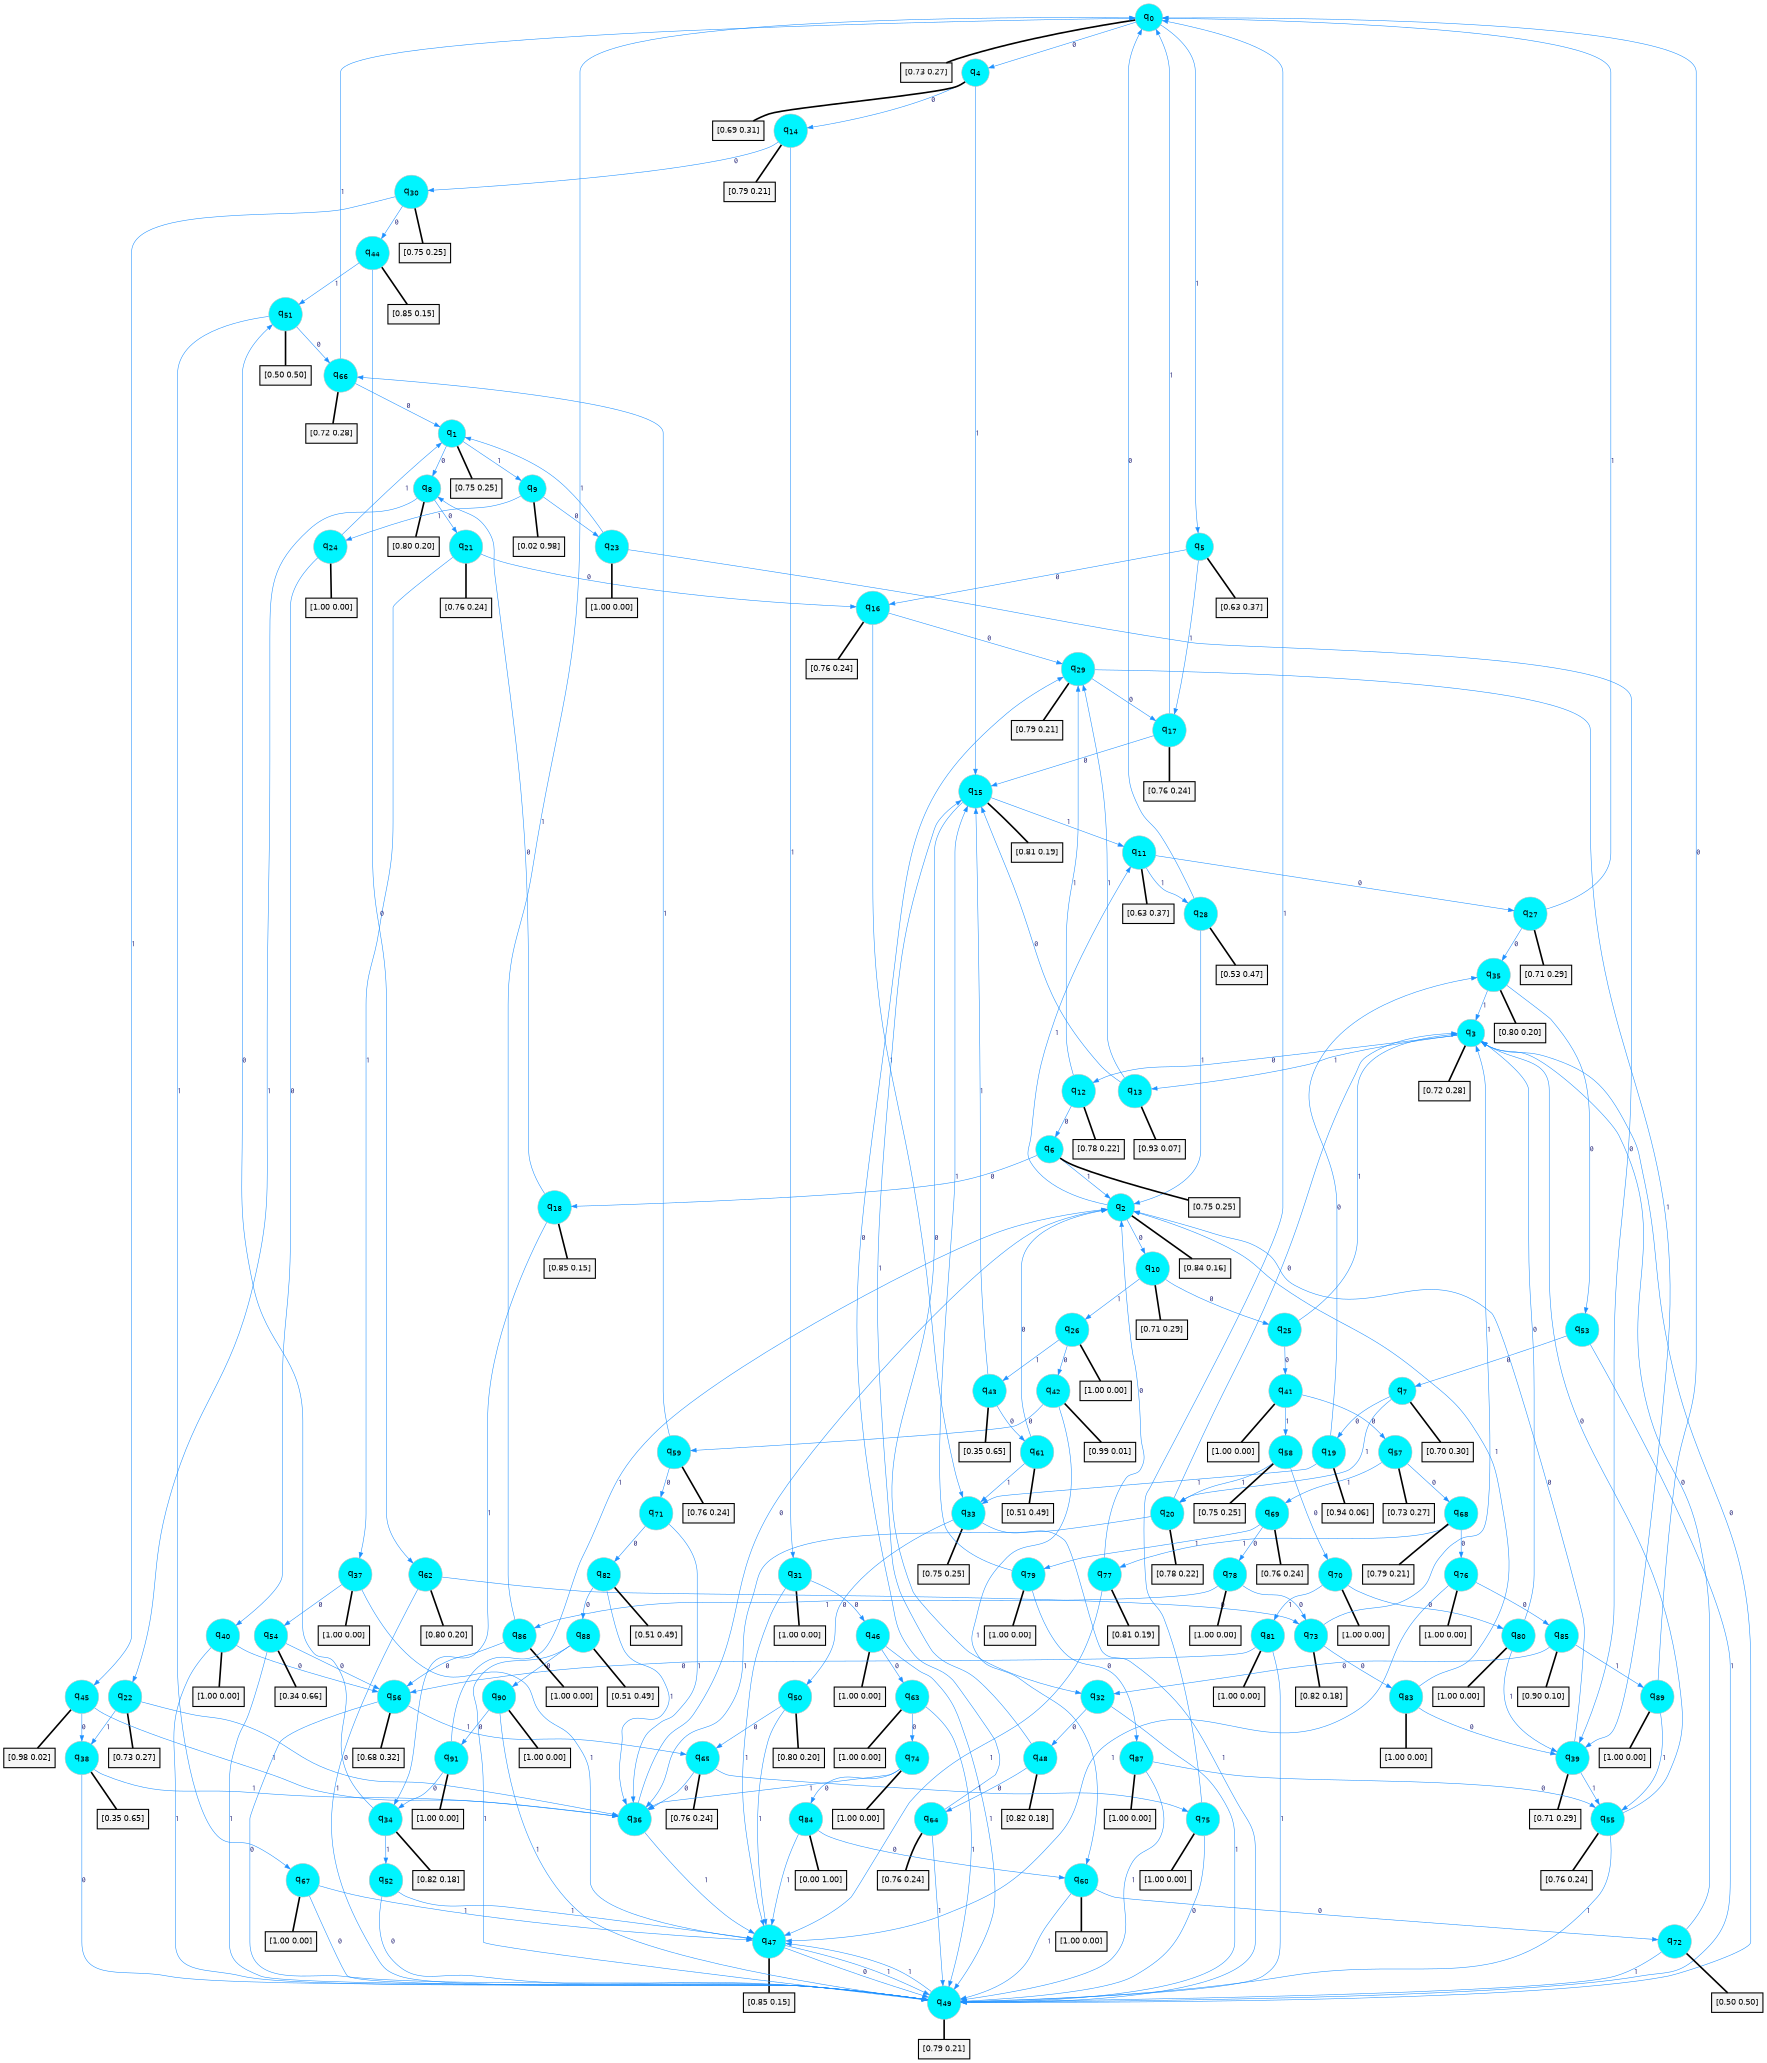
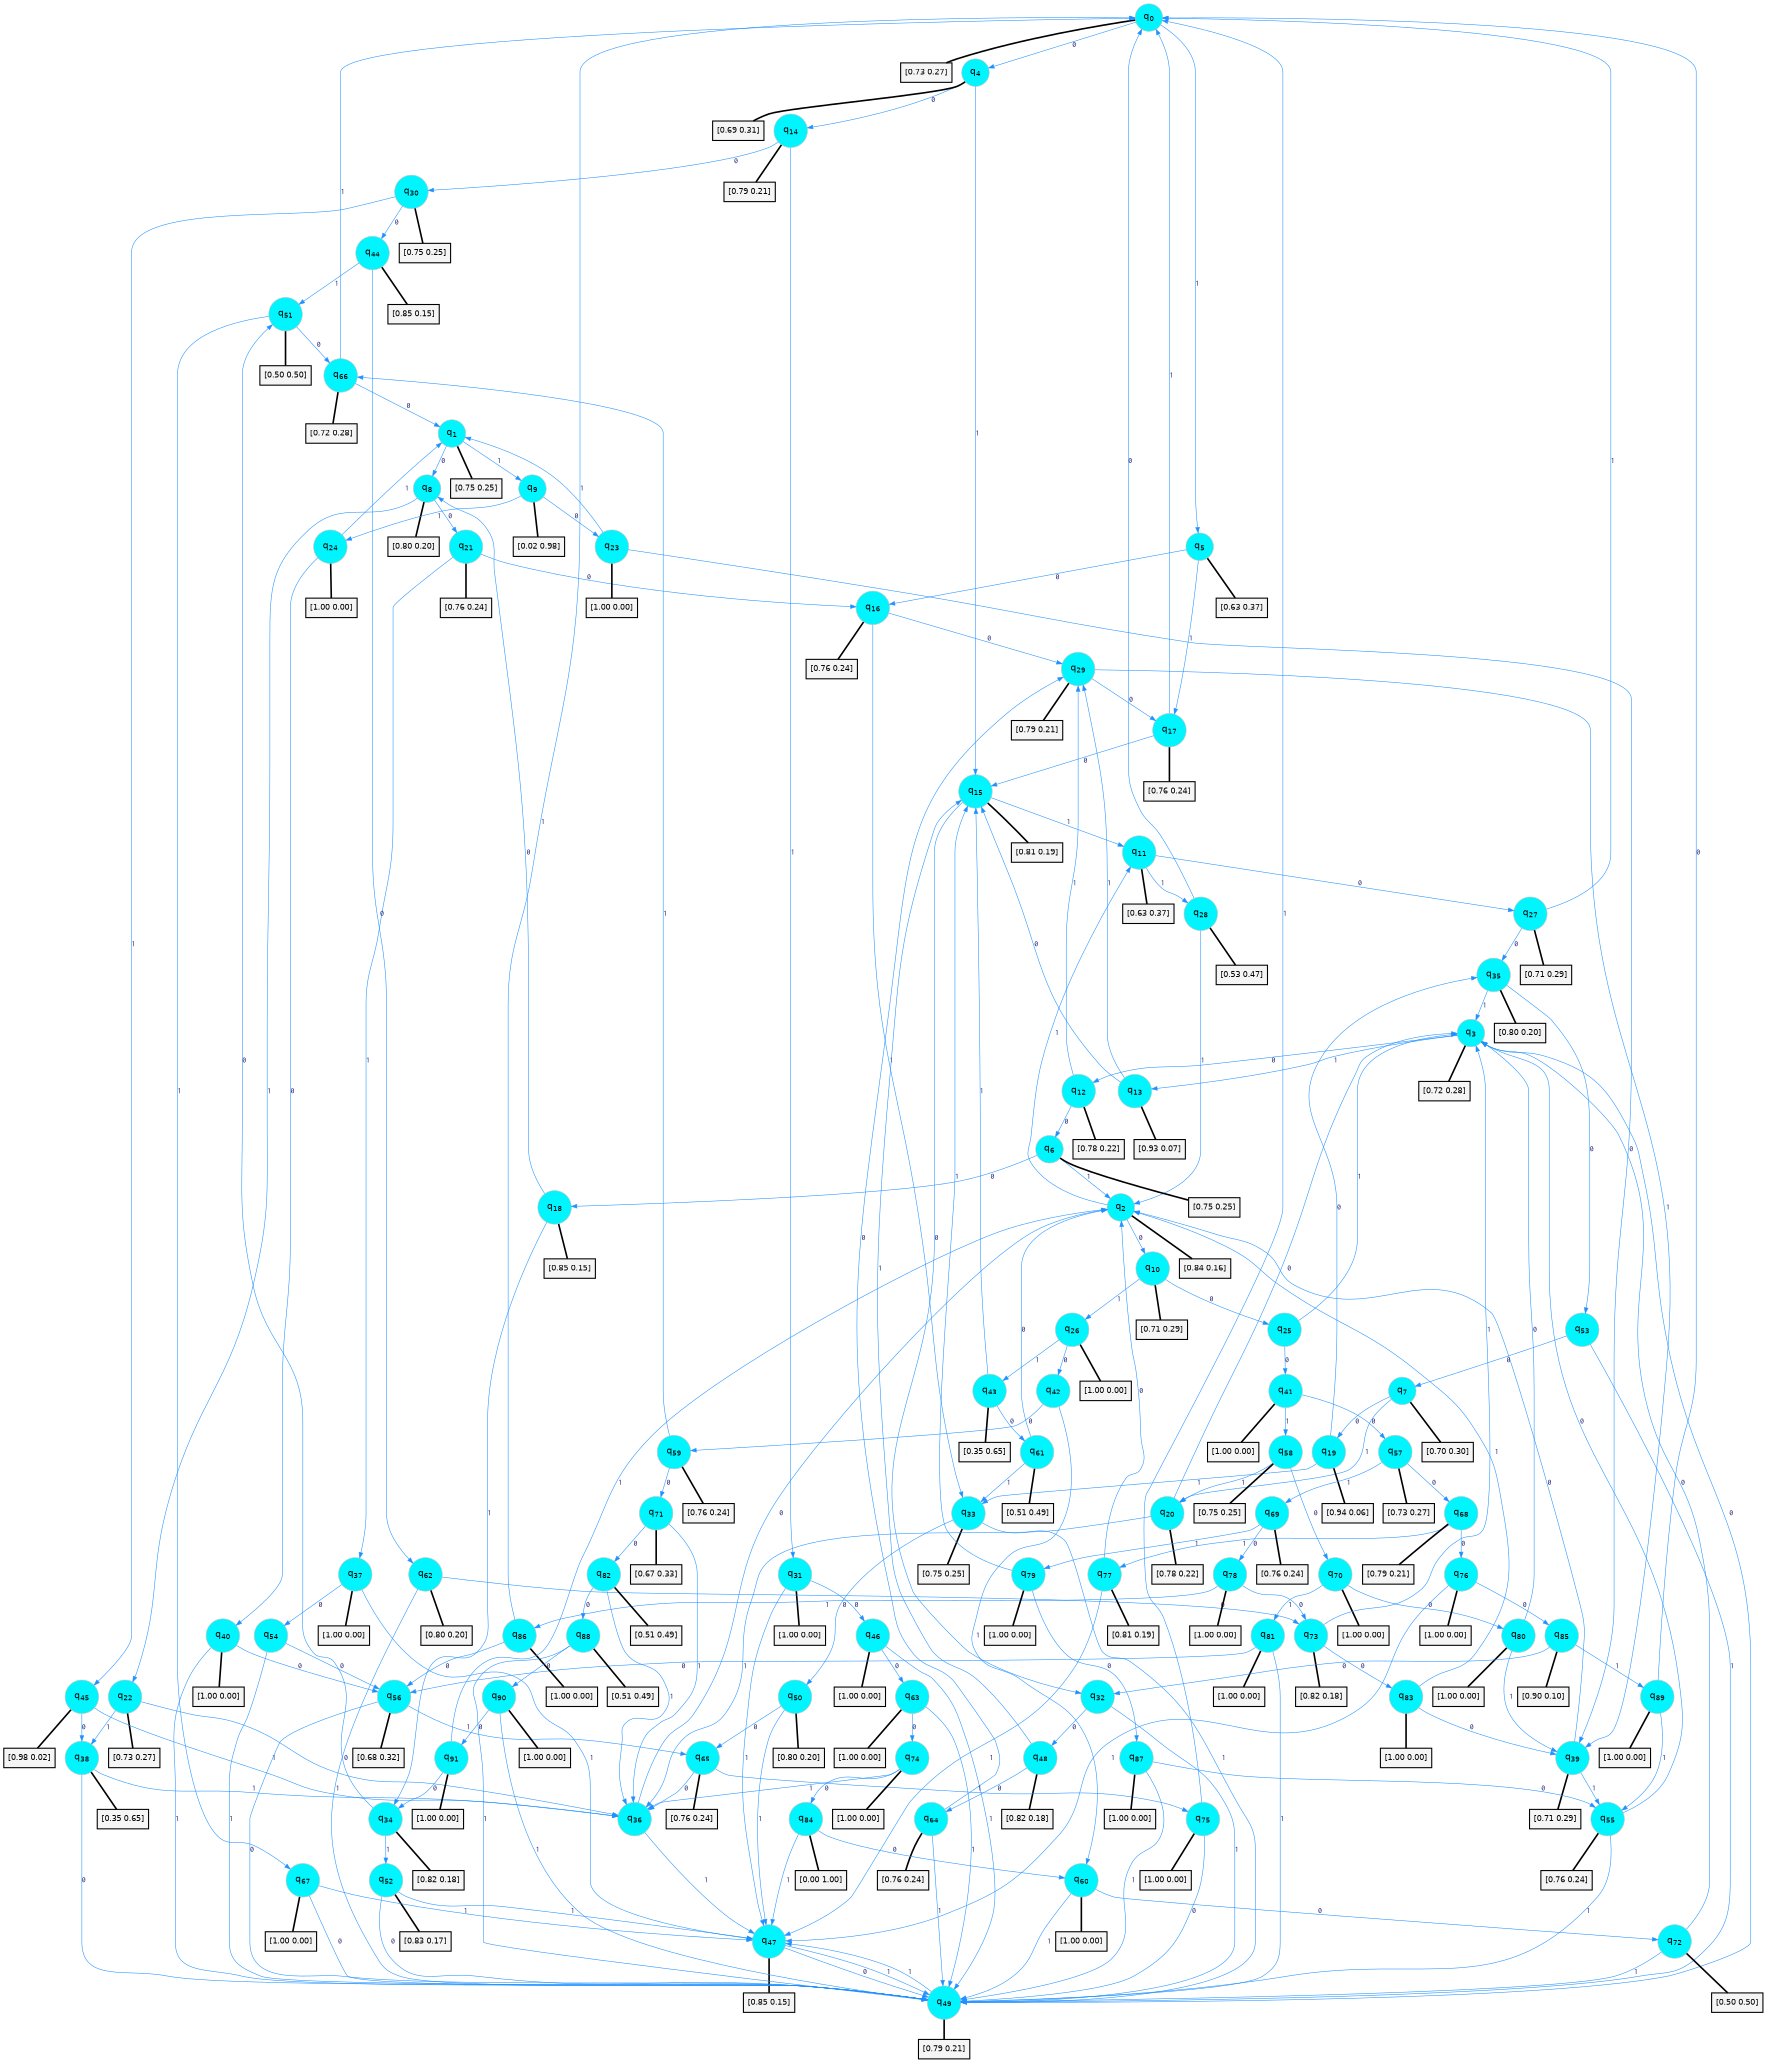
node "[0.99 0.01]": removed
node "[0.67 0.33]": added
node "[0.34 0.66]": removed
node "[0.83 0.17]": added
